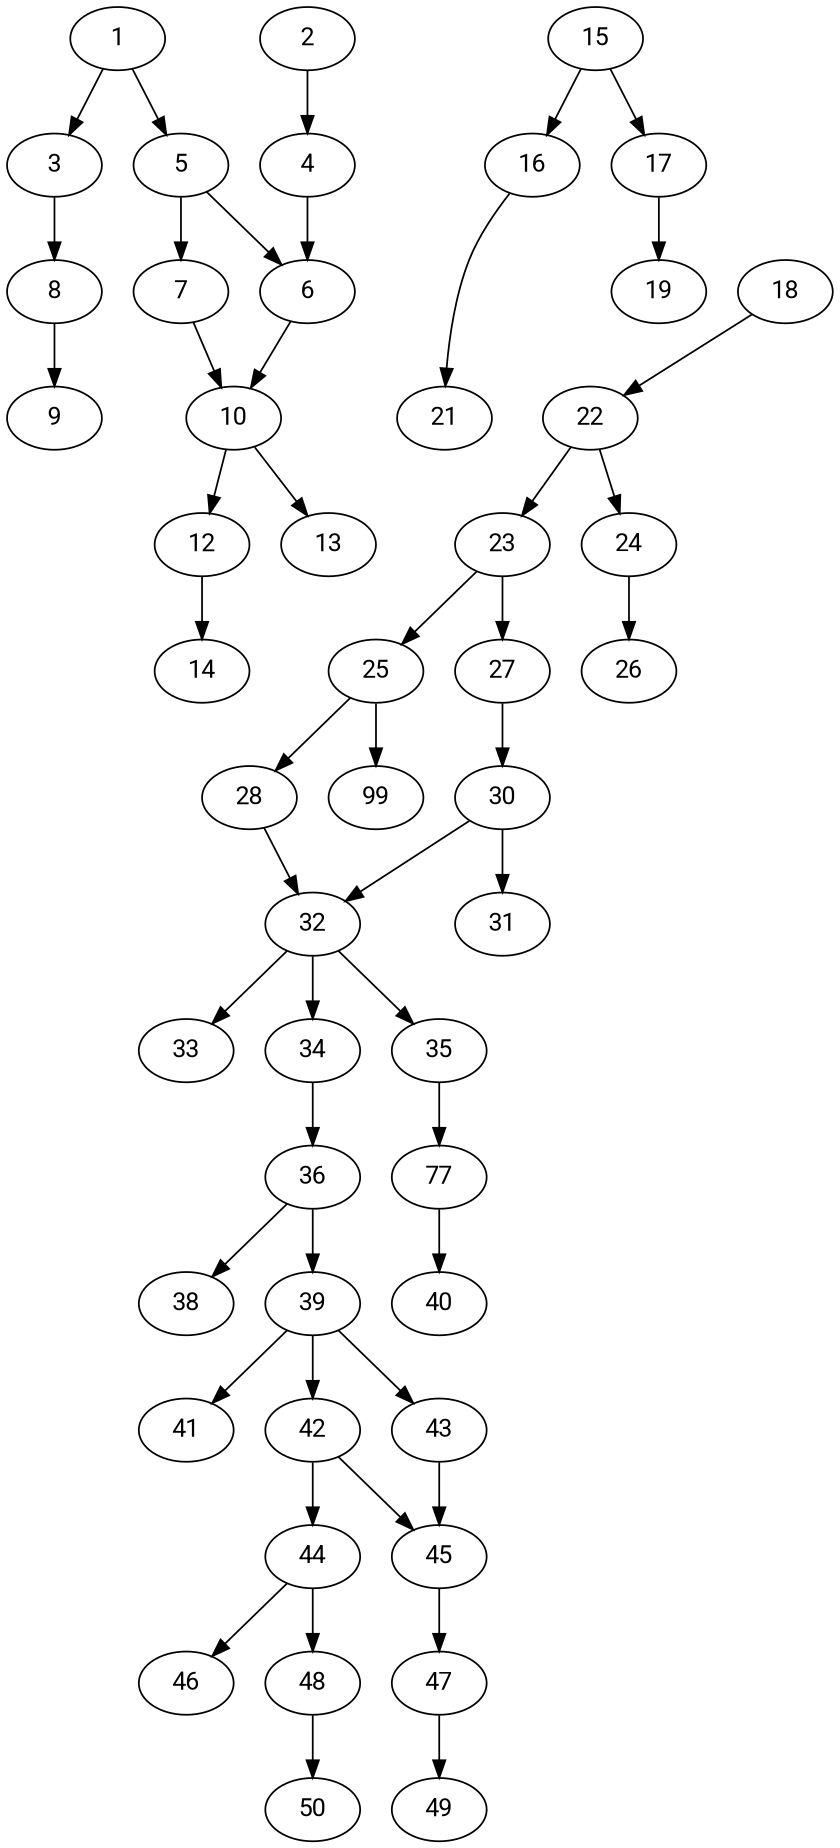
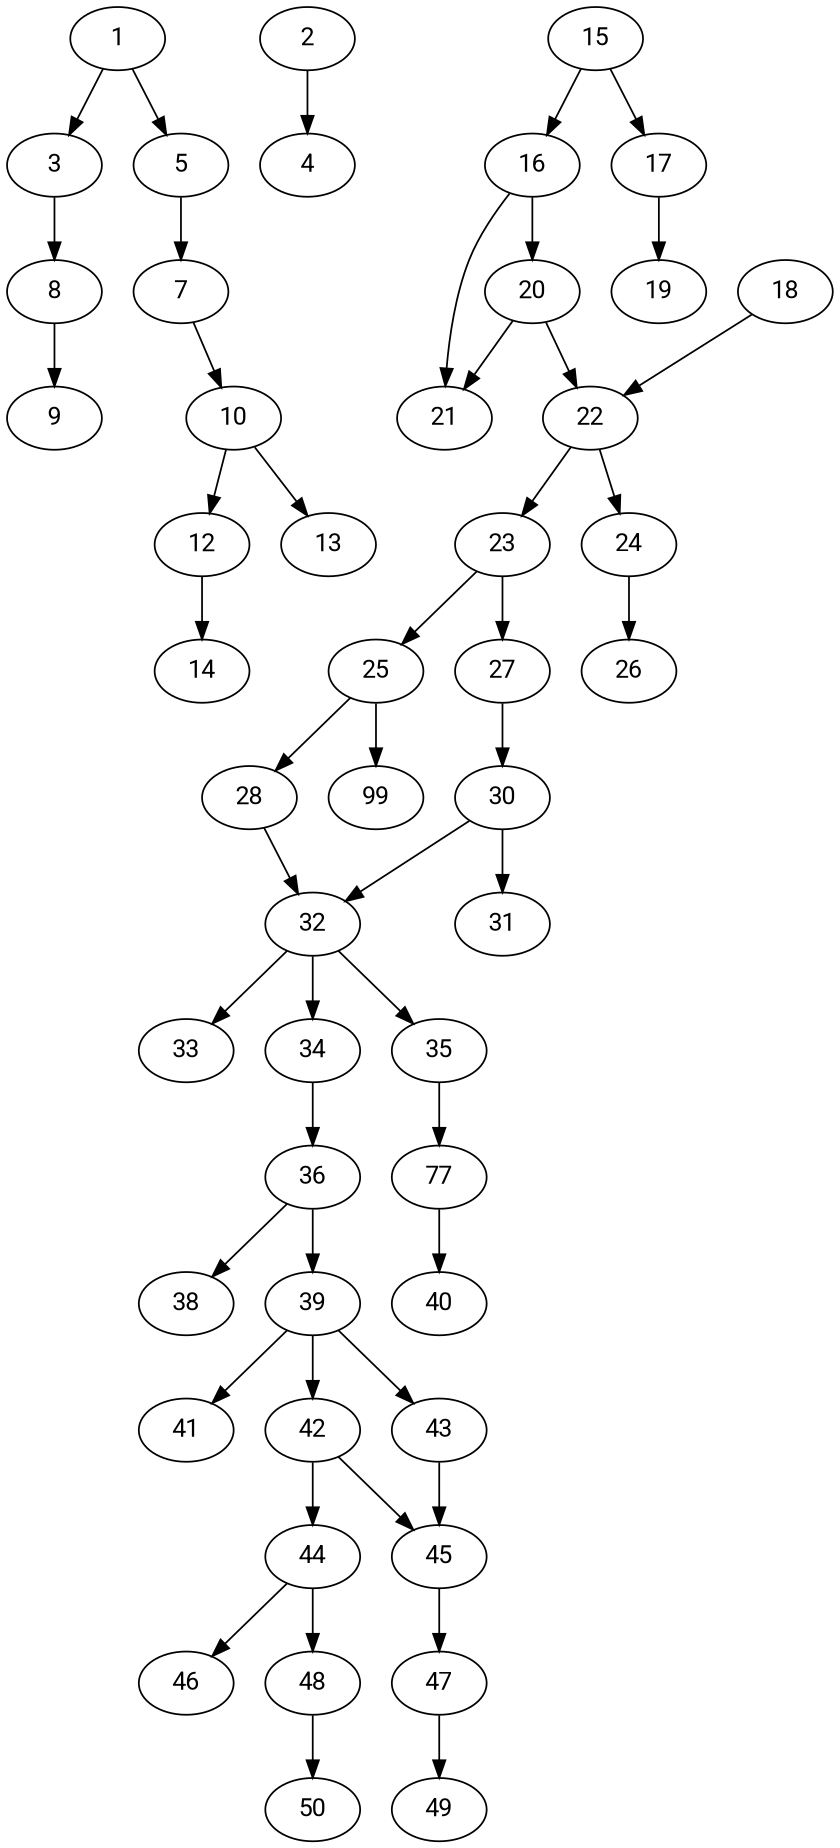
node "6": removed
node "20": added
